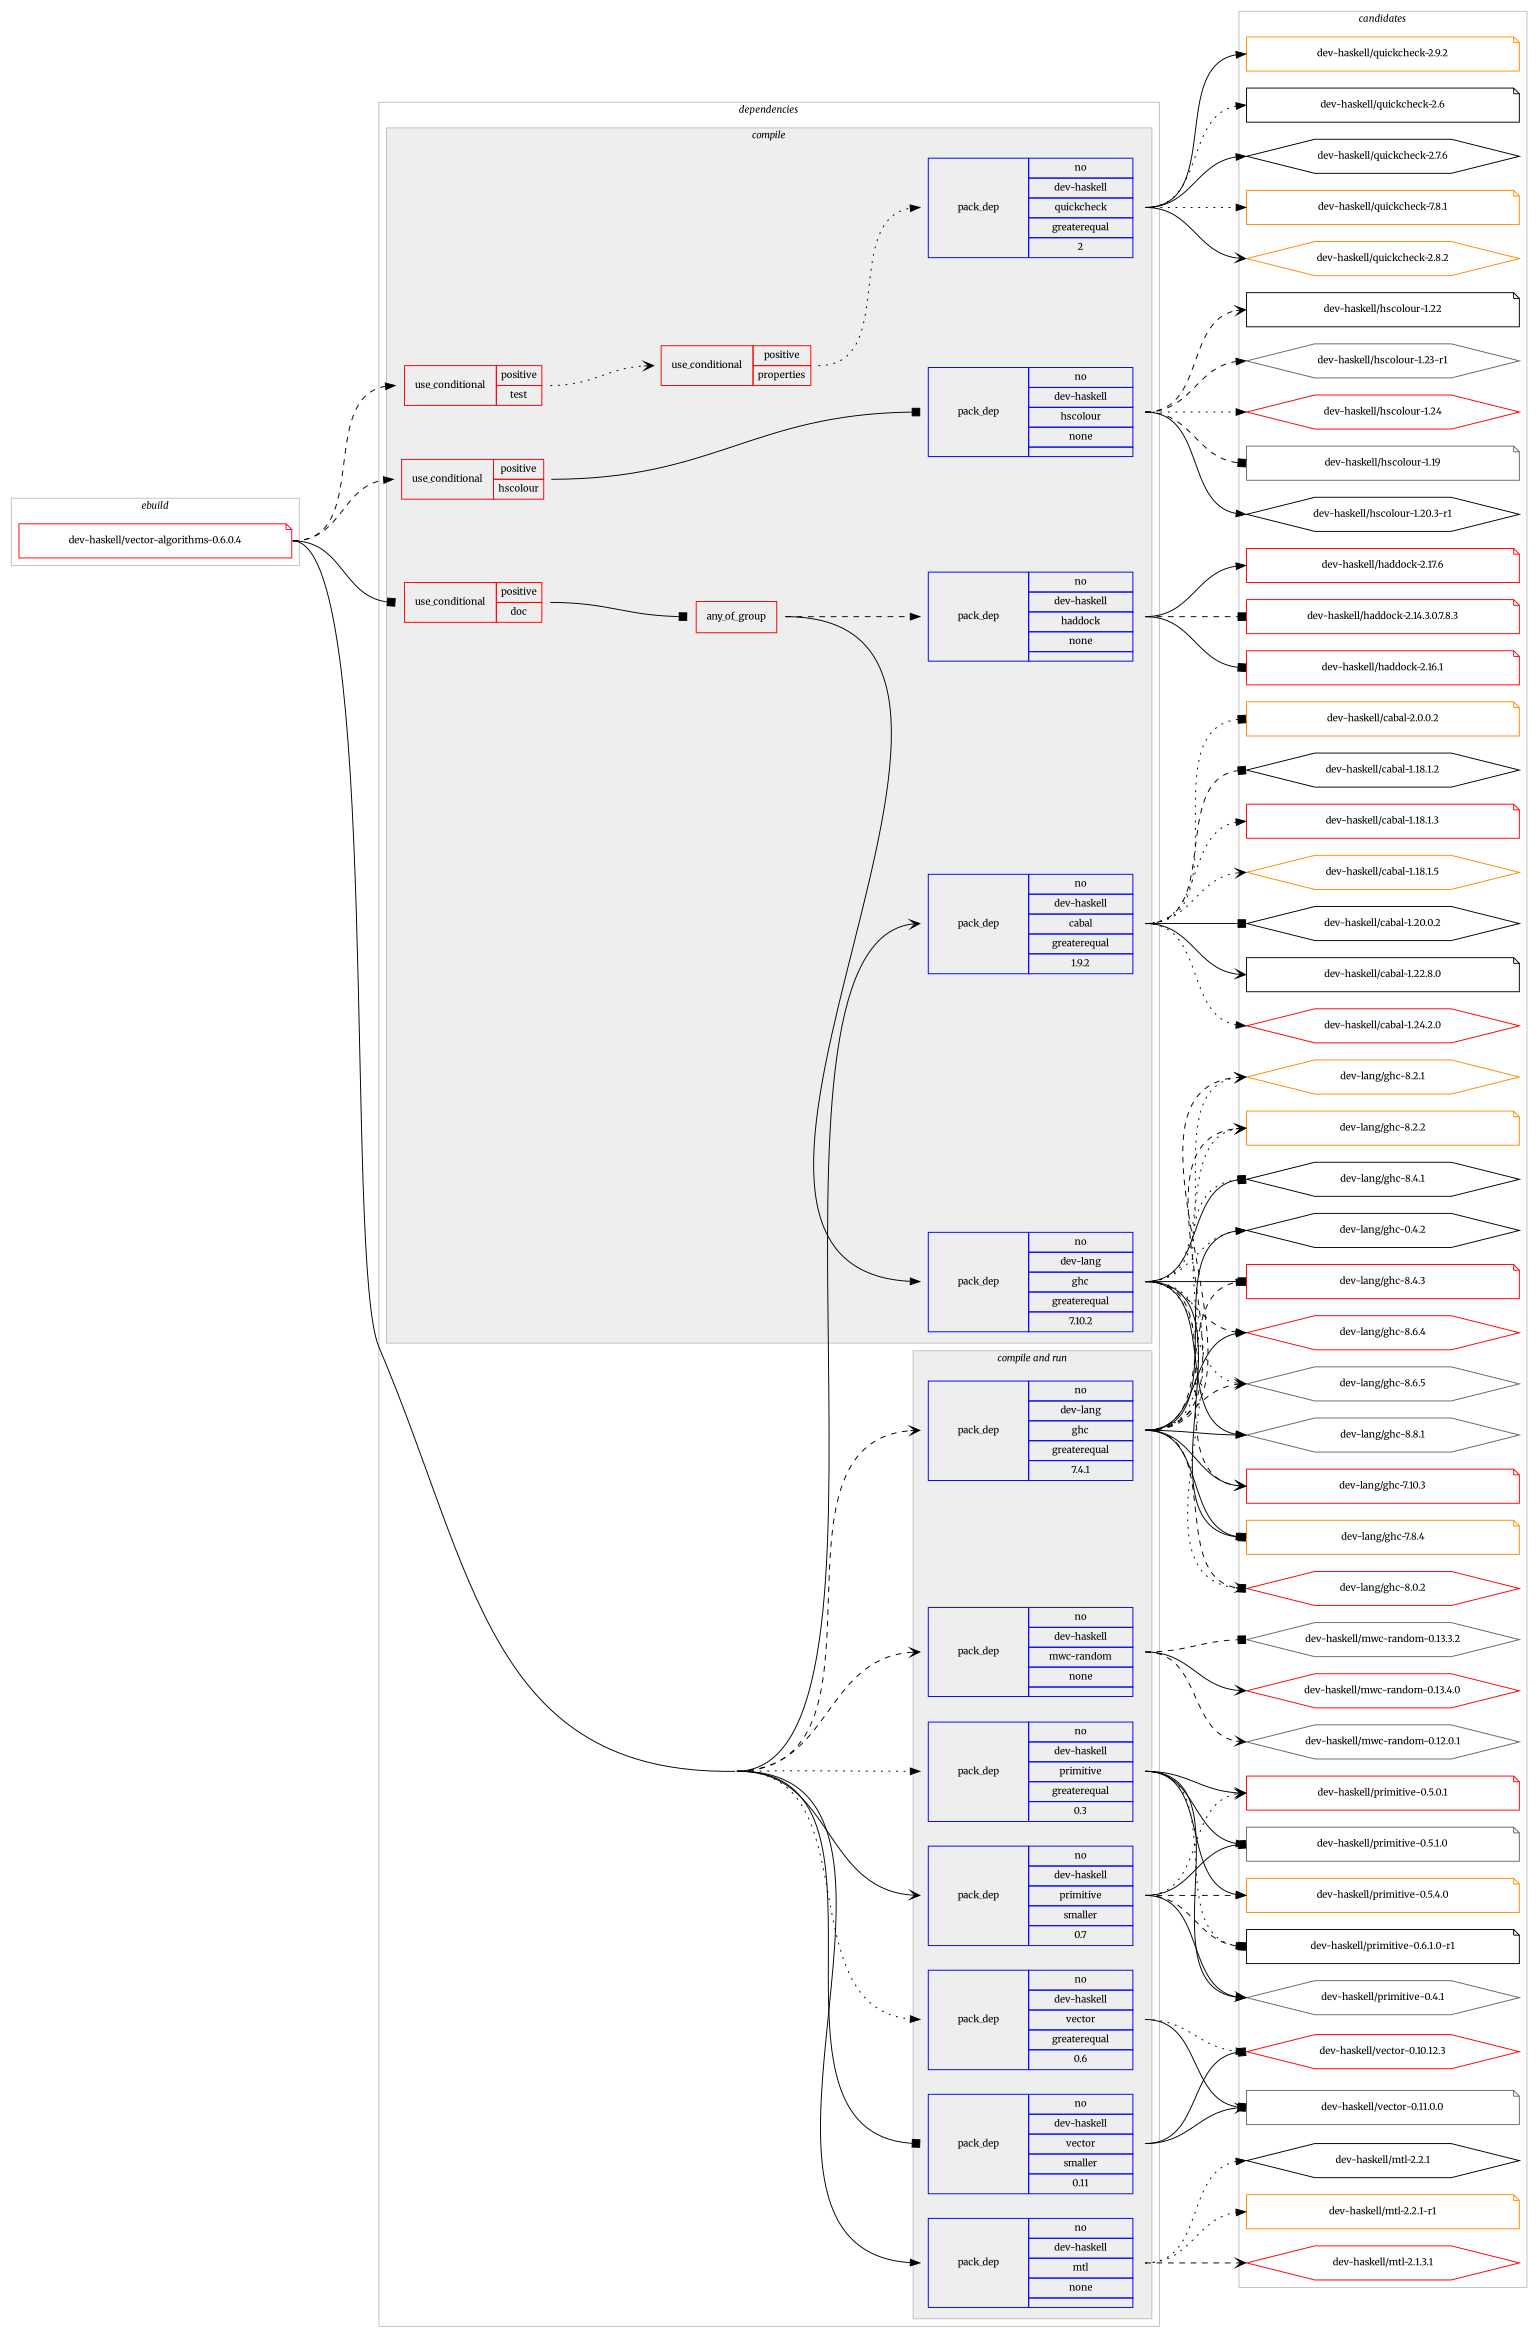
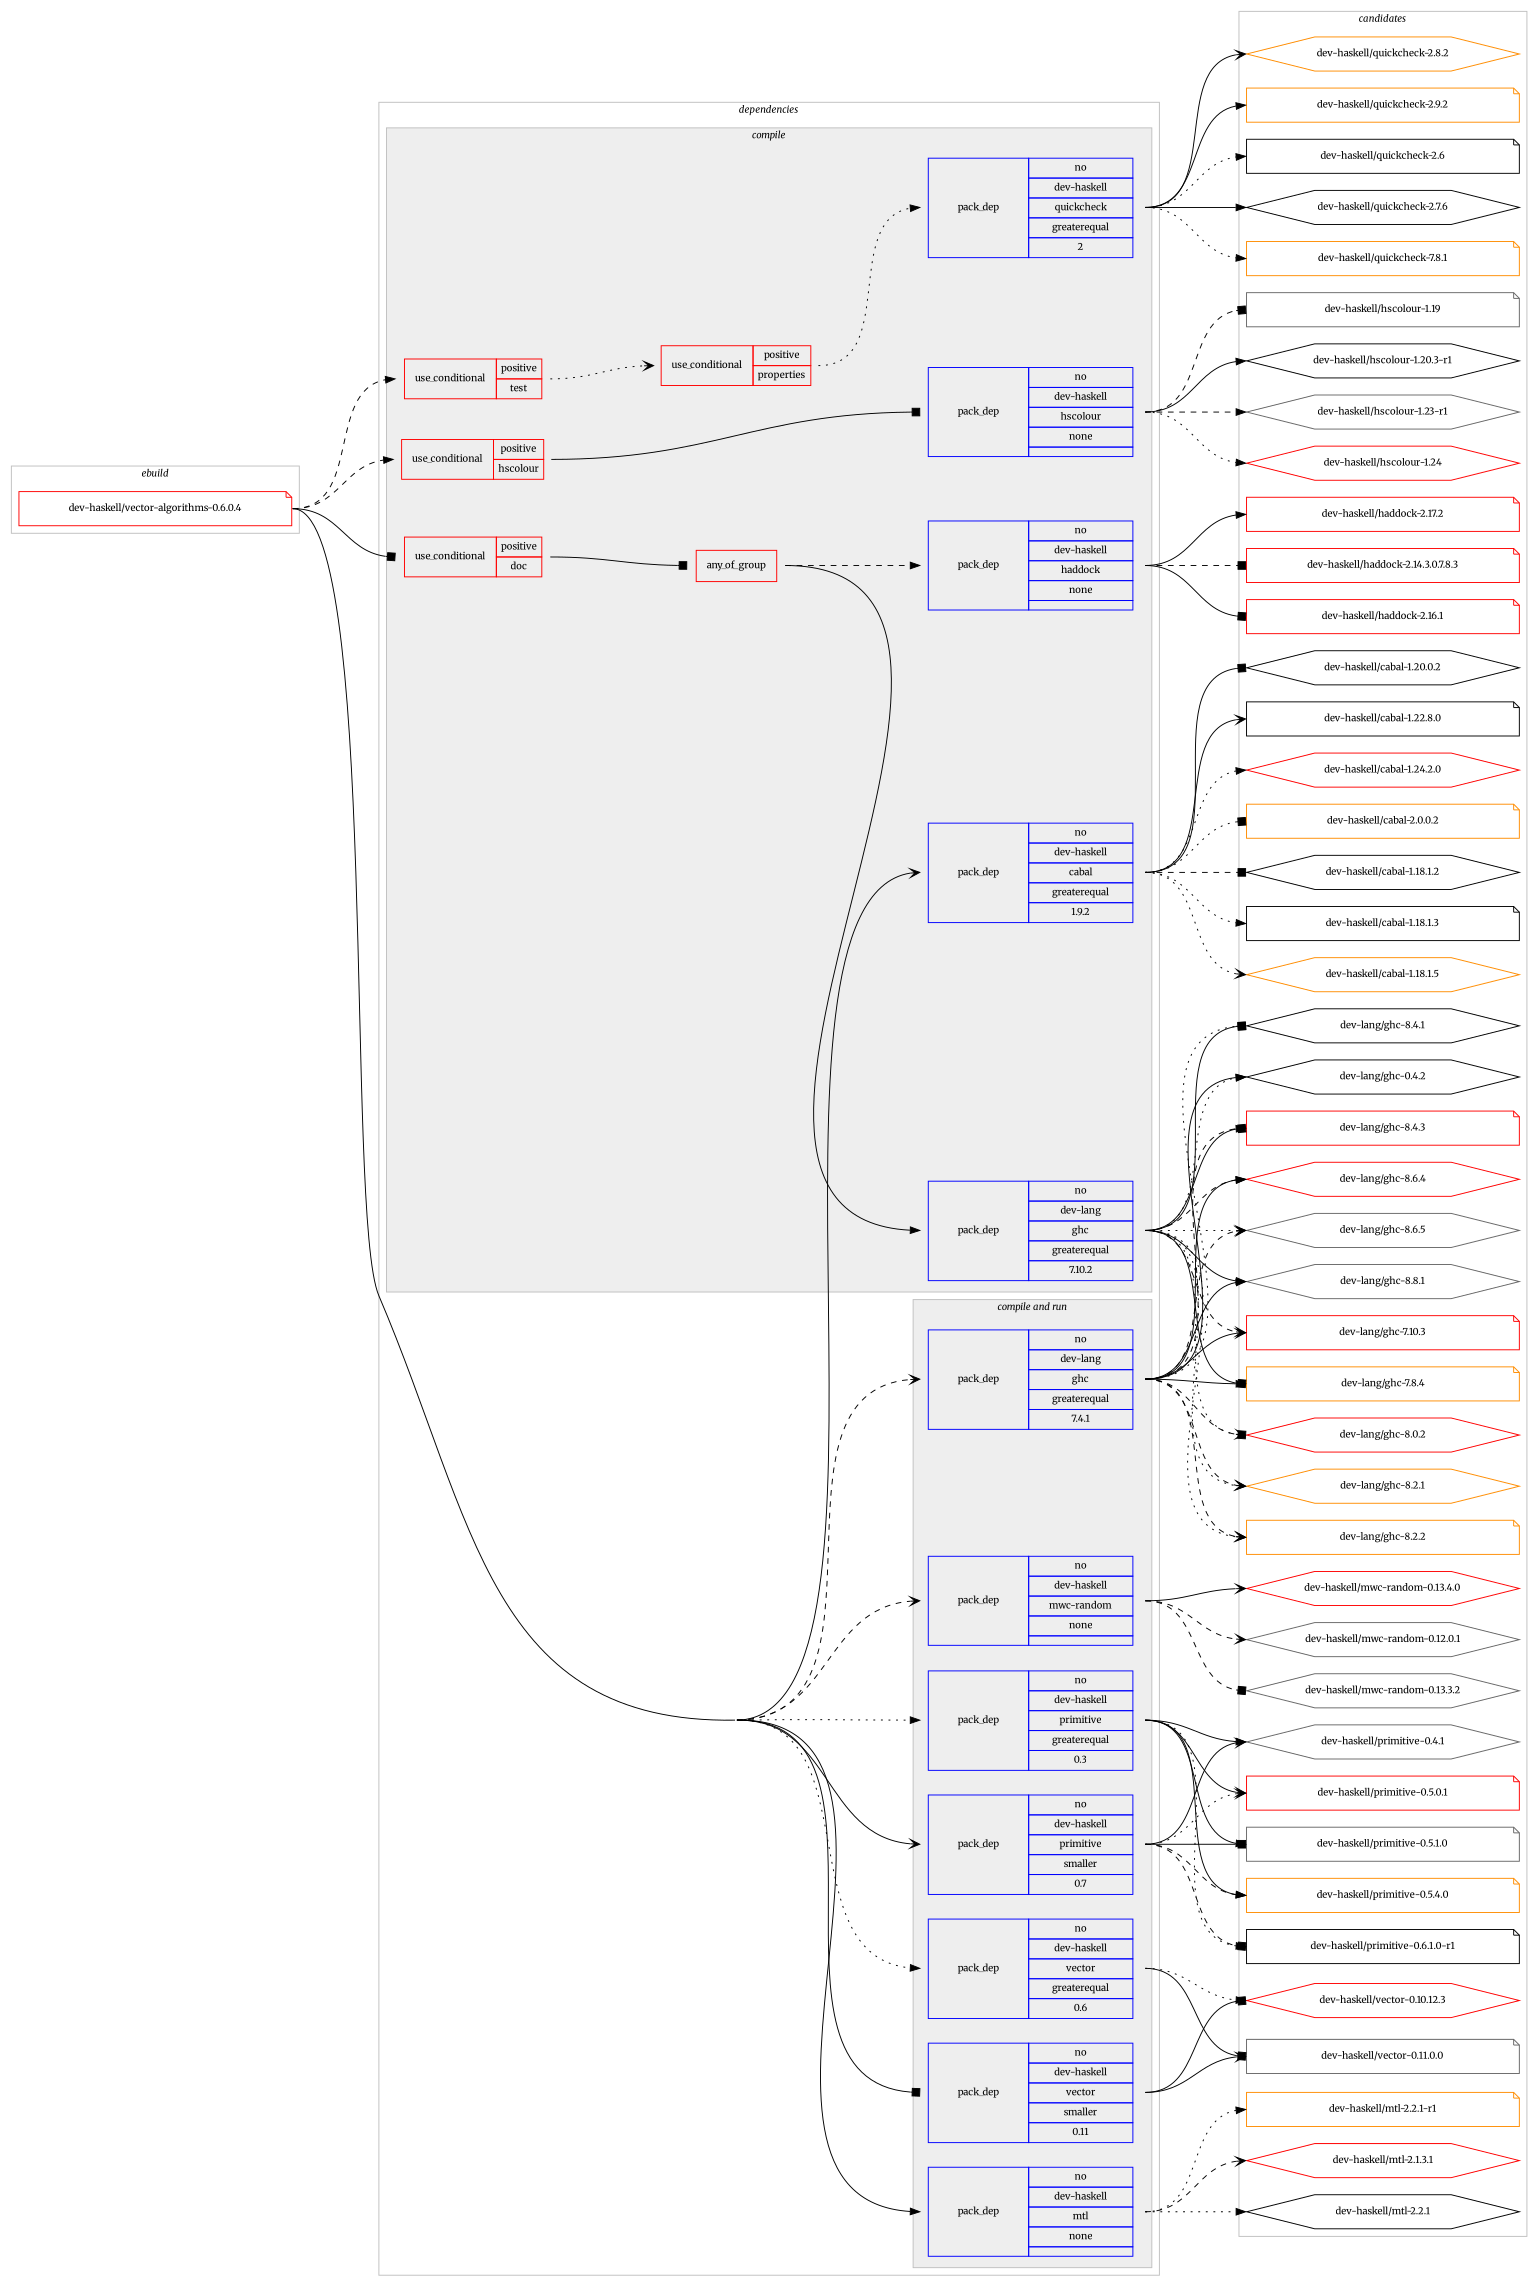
node "dev-haskell/hscolour-1.22": removed
node "dev-haskell/haddock-2.17.6": label "dev-haskell/haddock-2.17.6" -> "dev-haskell/haddock-2.17.2"
node "dev-haskell/cabal-1.18.1.3": color red -> black
